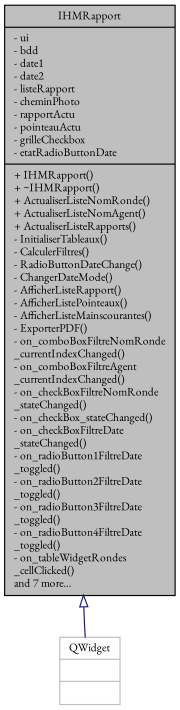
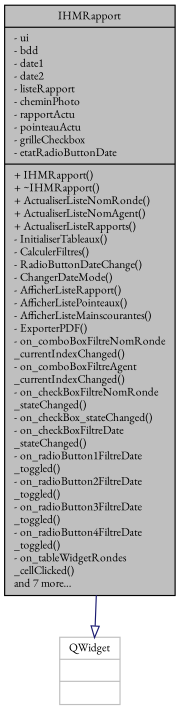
edge "QWidget" -> "IHMRapport": reversed
